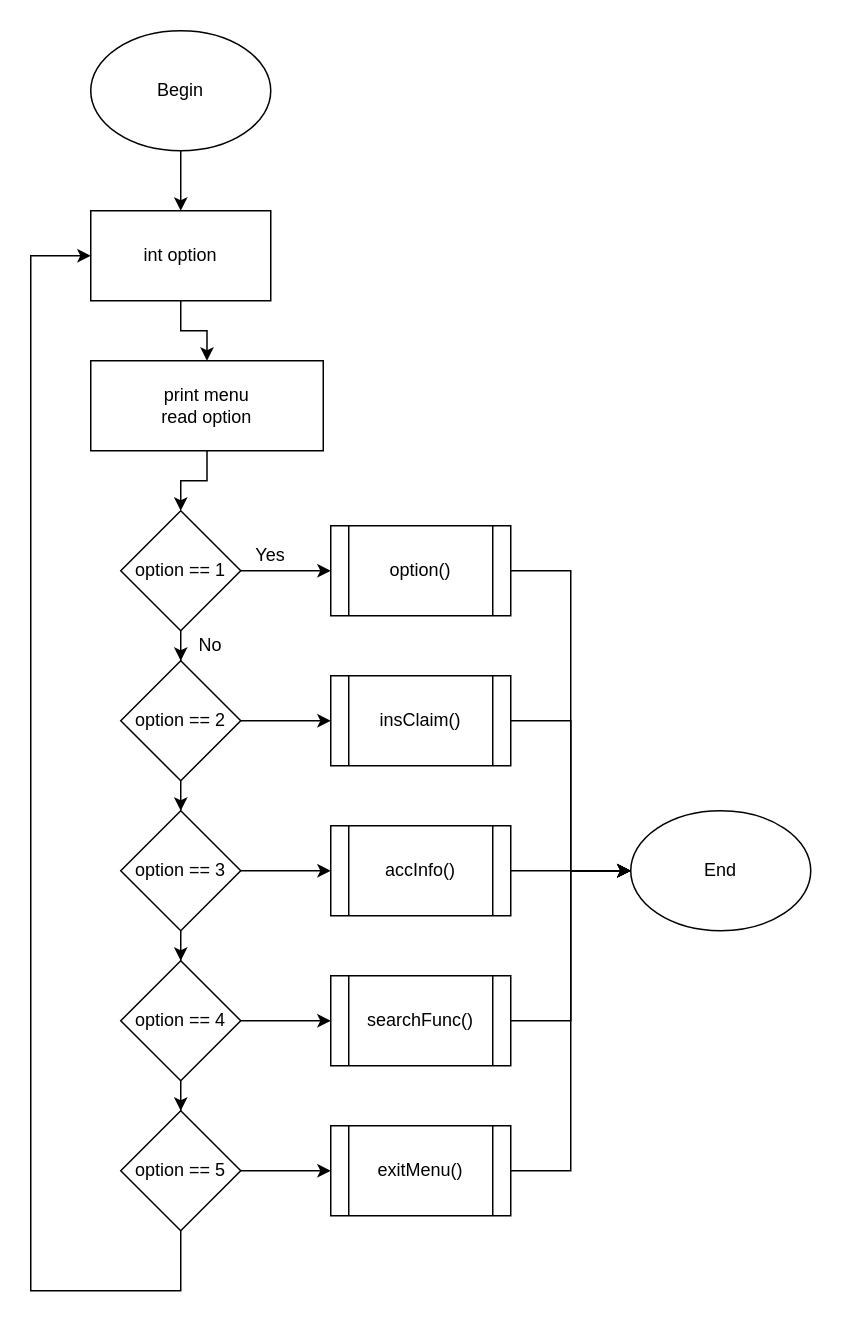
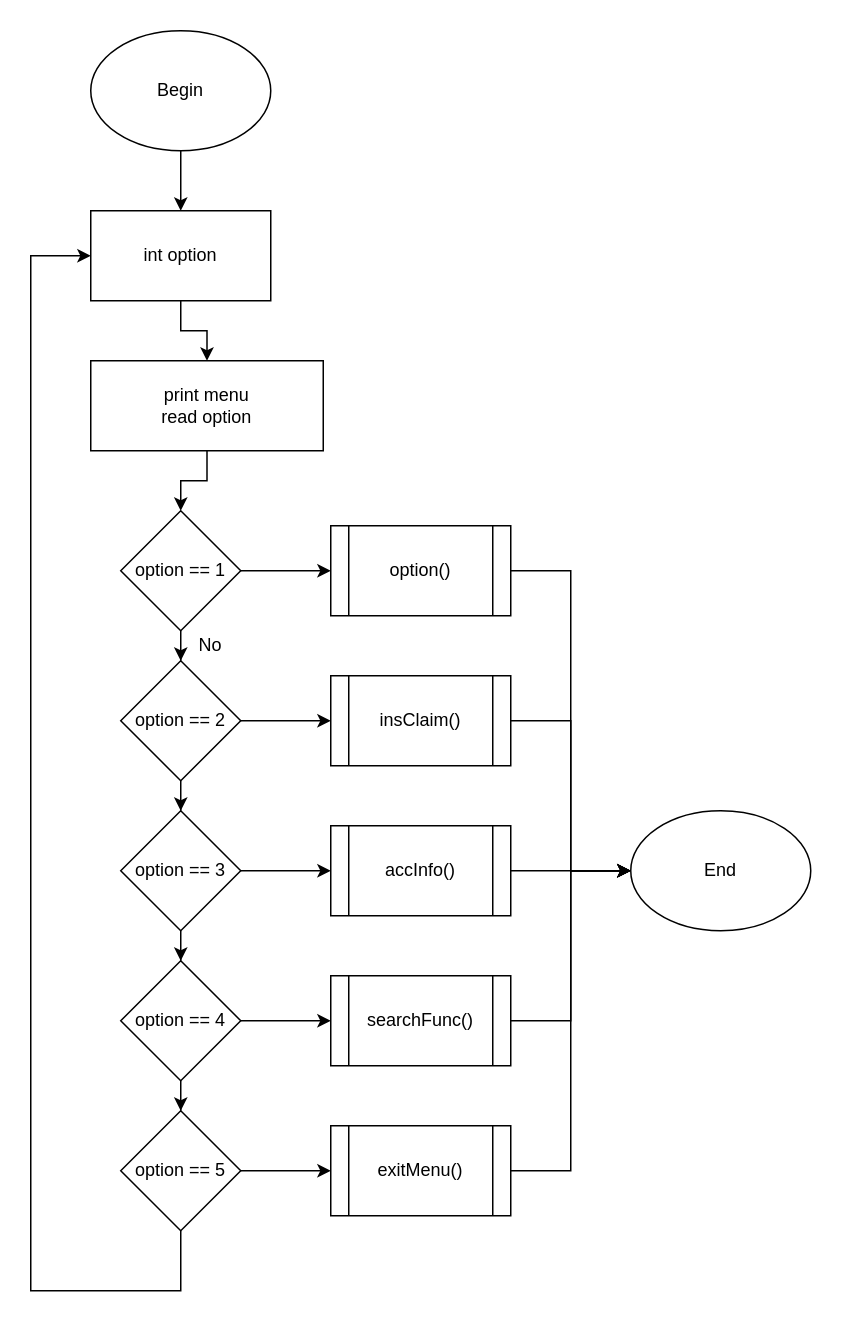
node "Yes": removed
